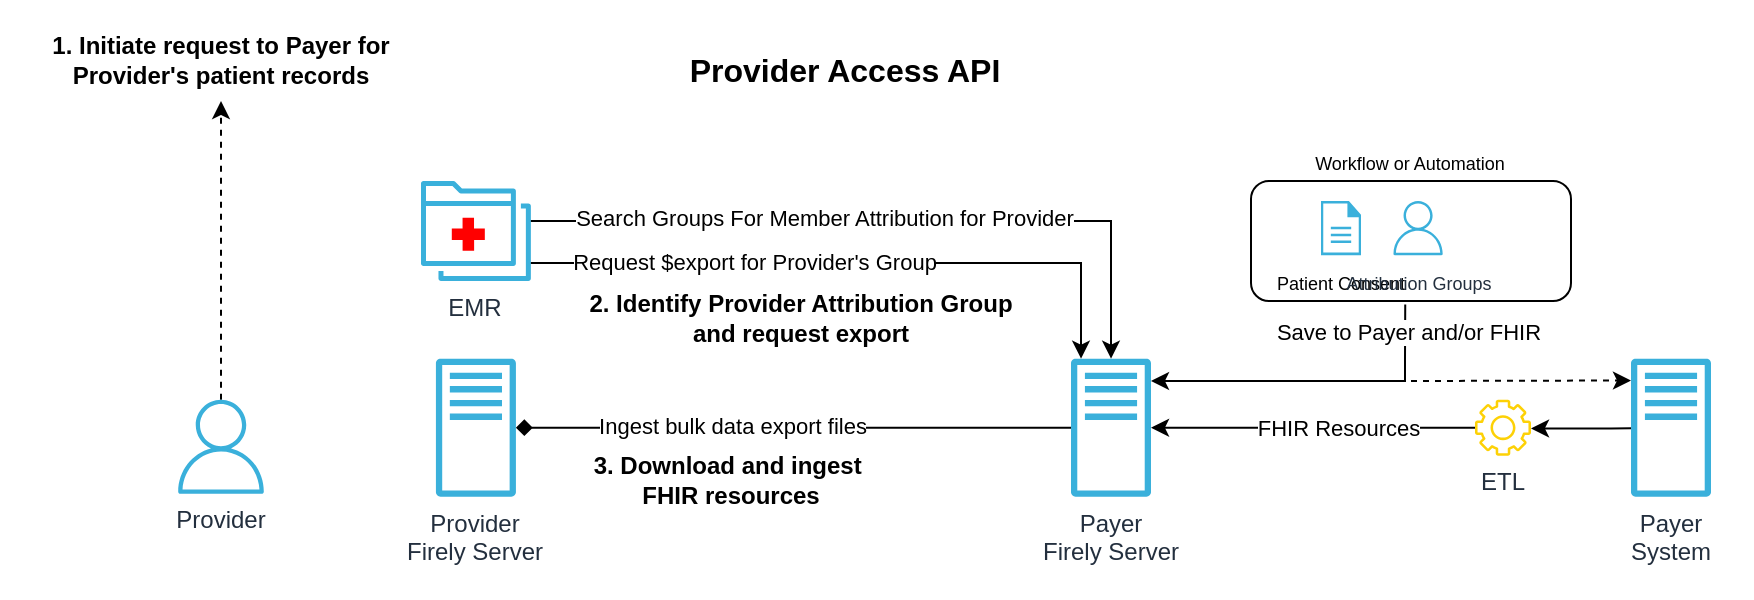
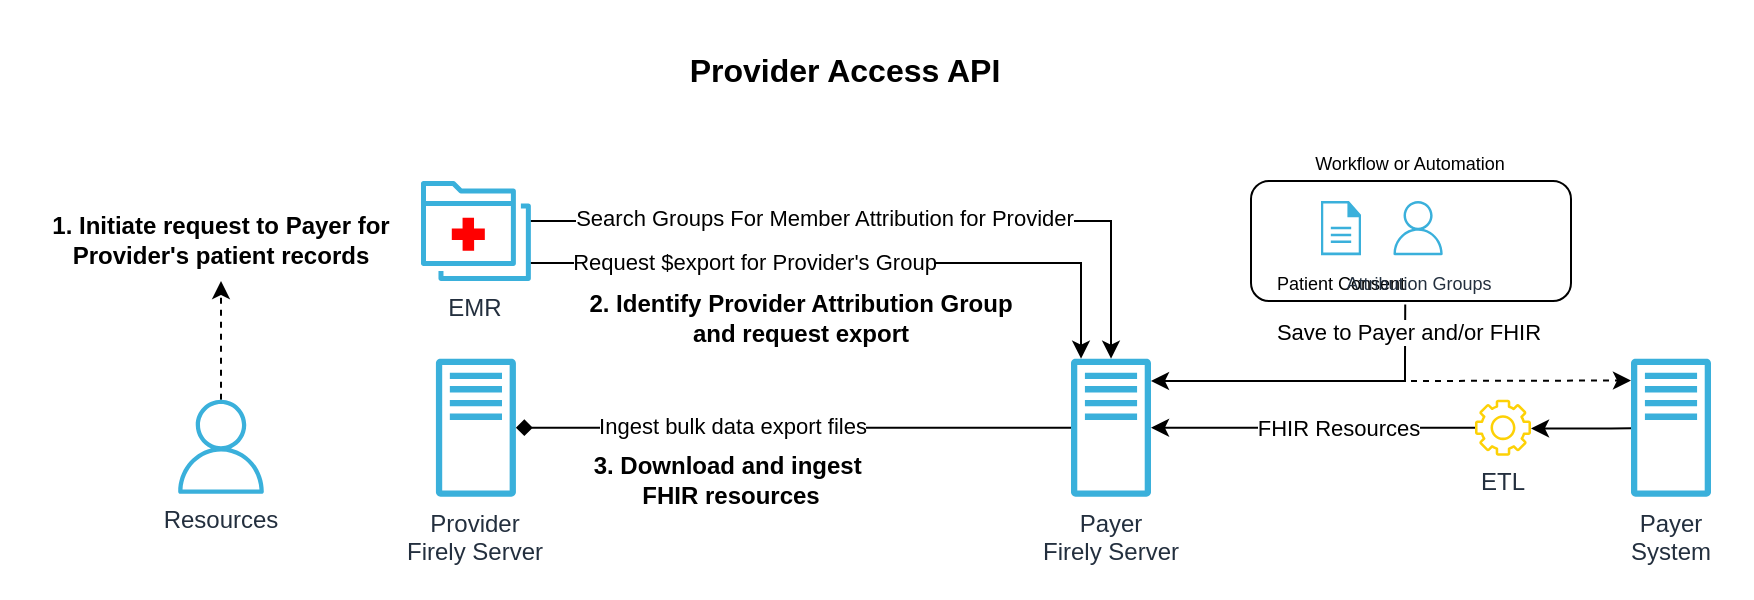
node "1. Initiate request to Payer for Provider's patient records": moved (221, 61) -> (221, 241)
node "Provider": label "Provider" -> "Resources"
